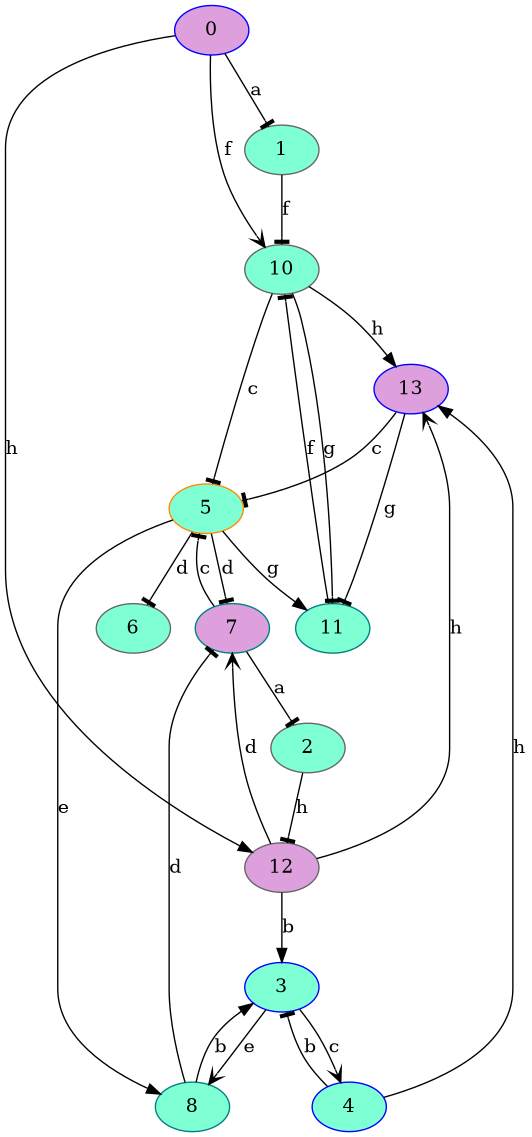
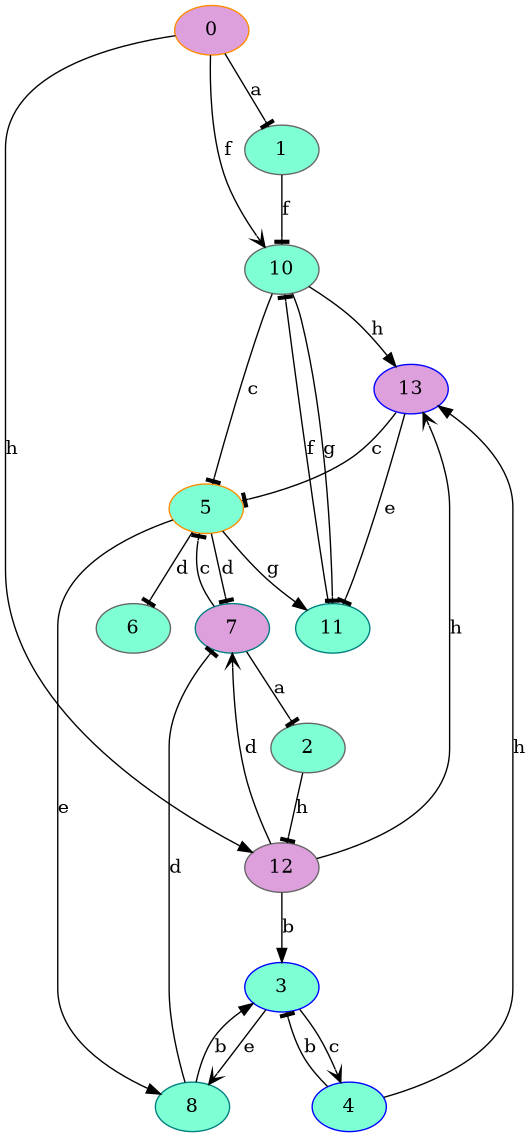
node "0": color blue -> darkorange
edge "13" -> "11": label "g" -> "e"
